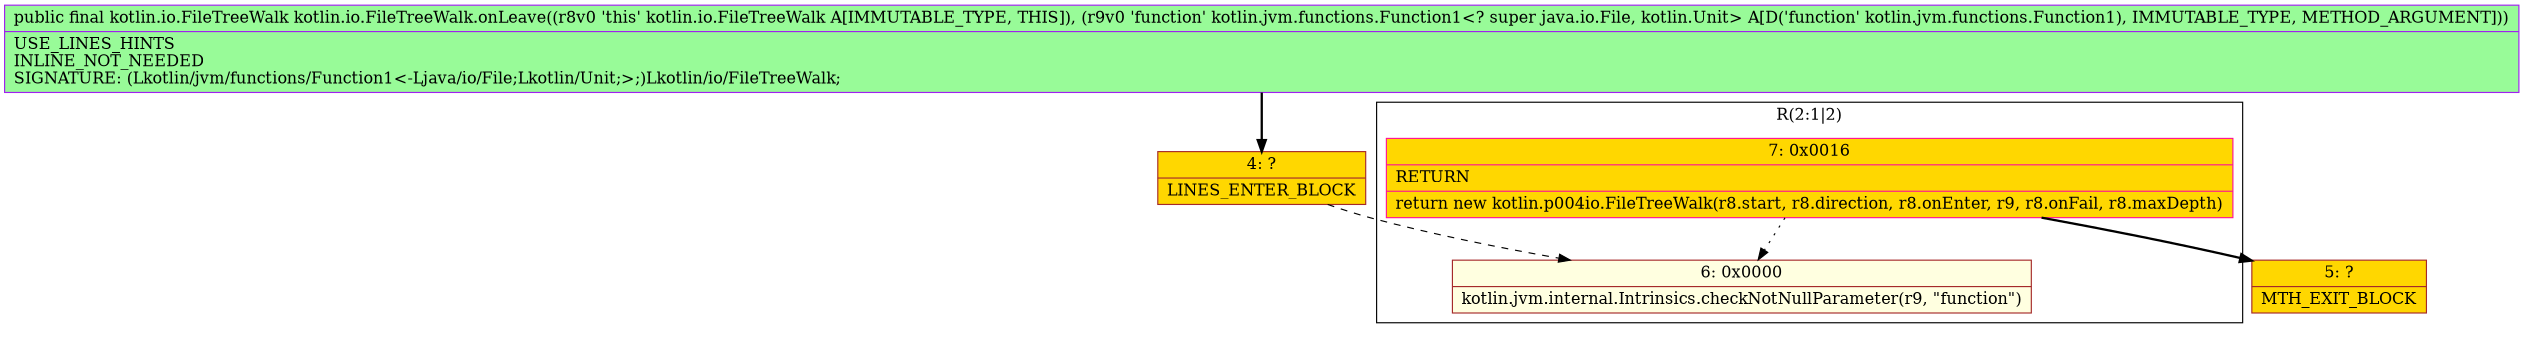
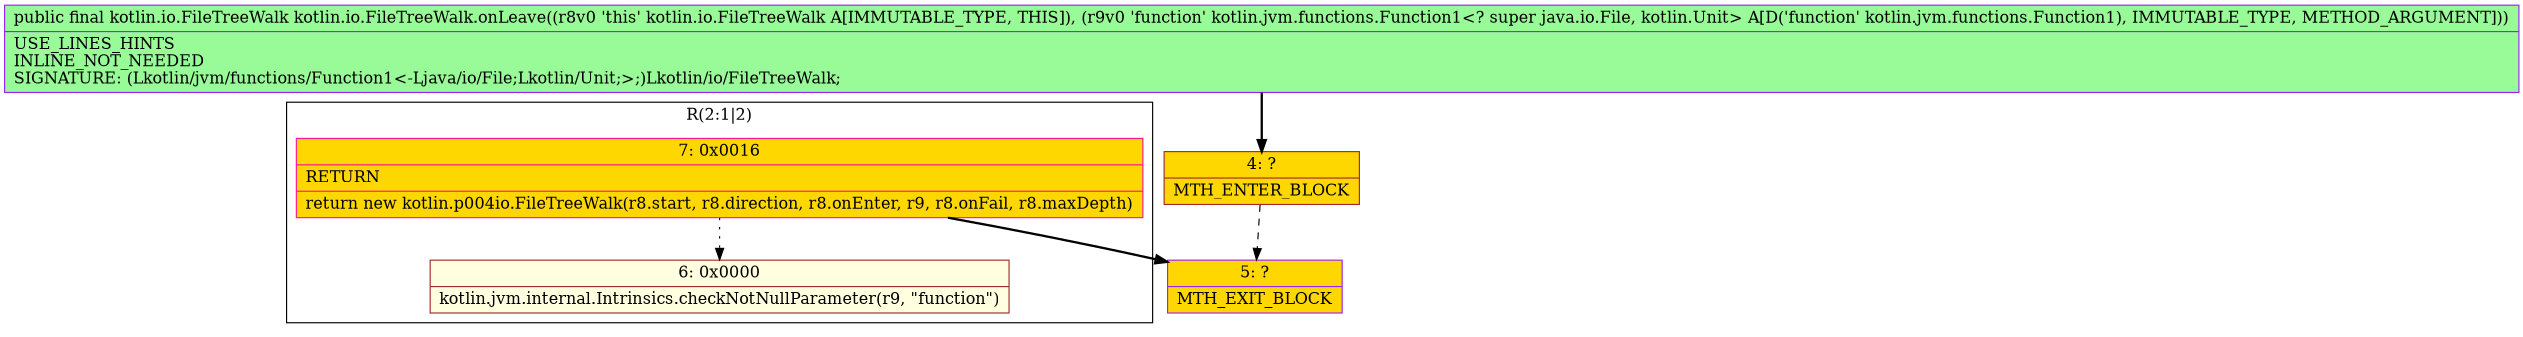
node "4: ?": text "LINES_ENTER_BLOCK" -> "MTH_ENTER_BLOCK"
edge "4: ?" -> "6: 0x0000": now "4: ?" -> "5: ?"
node "5: ?": color brown -> purple
